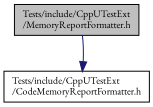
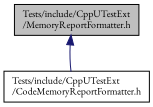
edge "Tests/include/CppUTestExt /MemoryReportFormatter.h" -> "Tests/include/CppUTestExt /CodeMemoryReportFormatter.h": reversed
